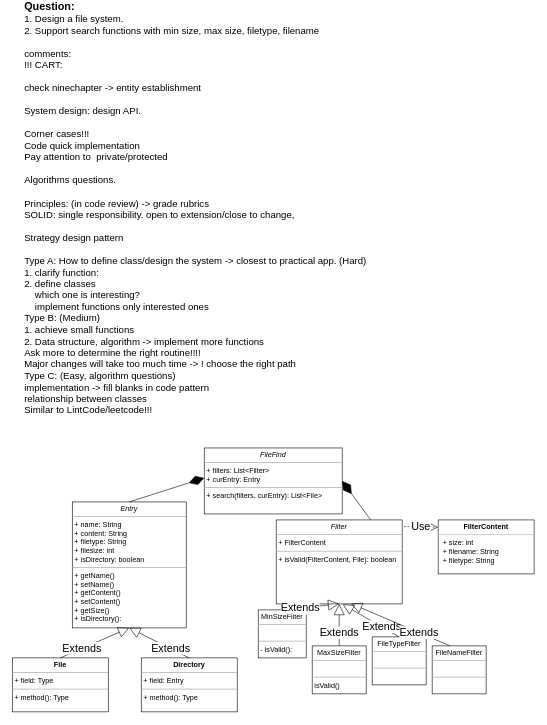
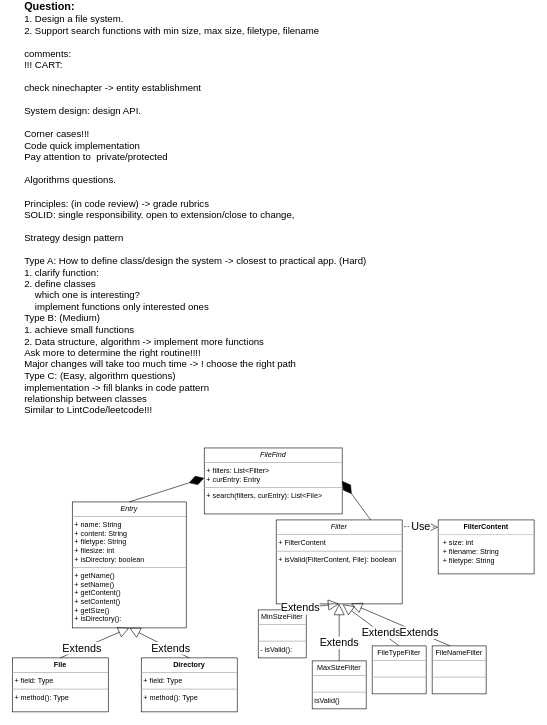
node "FileTypeFilter": moved (399, 661) -> (399, 670)
node "MaxSizeFilter isValid()": moved (339, 670) -> (339, 685)
node "Directory + field: Entry + method(): Type": label "Directory + field: Entry + method(): Type" -> "Directory + field: Type + method(): Type"
